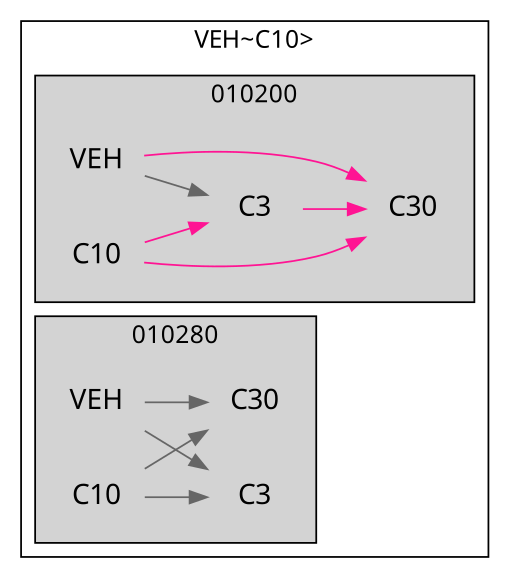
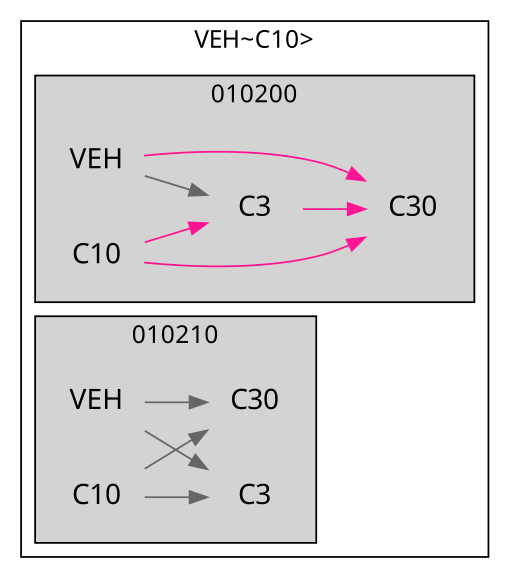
cluster "010280": label "010280" -> "010210"
